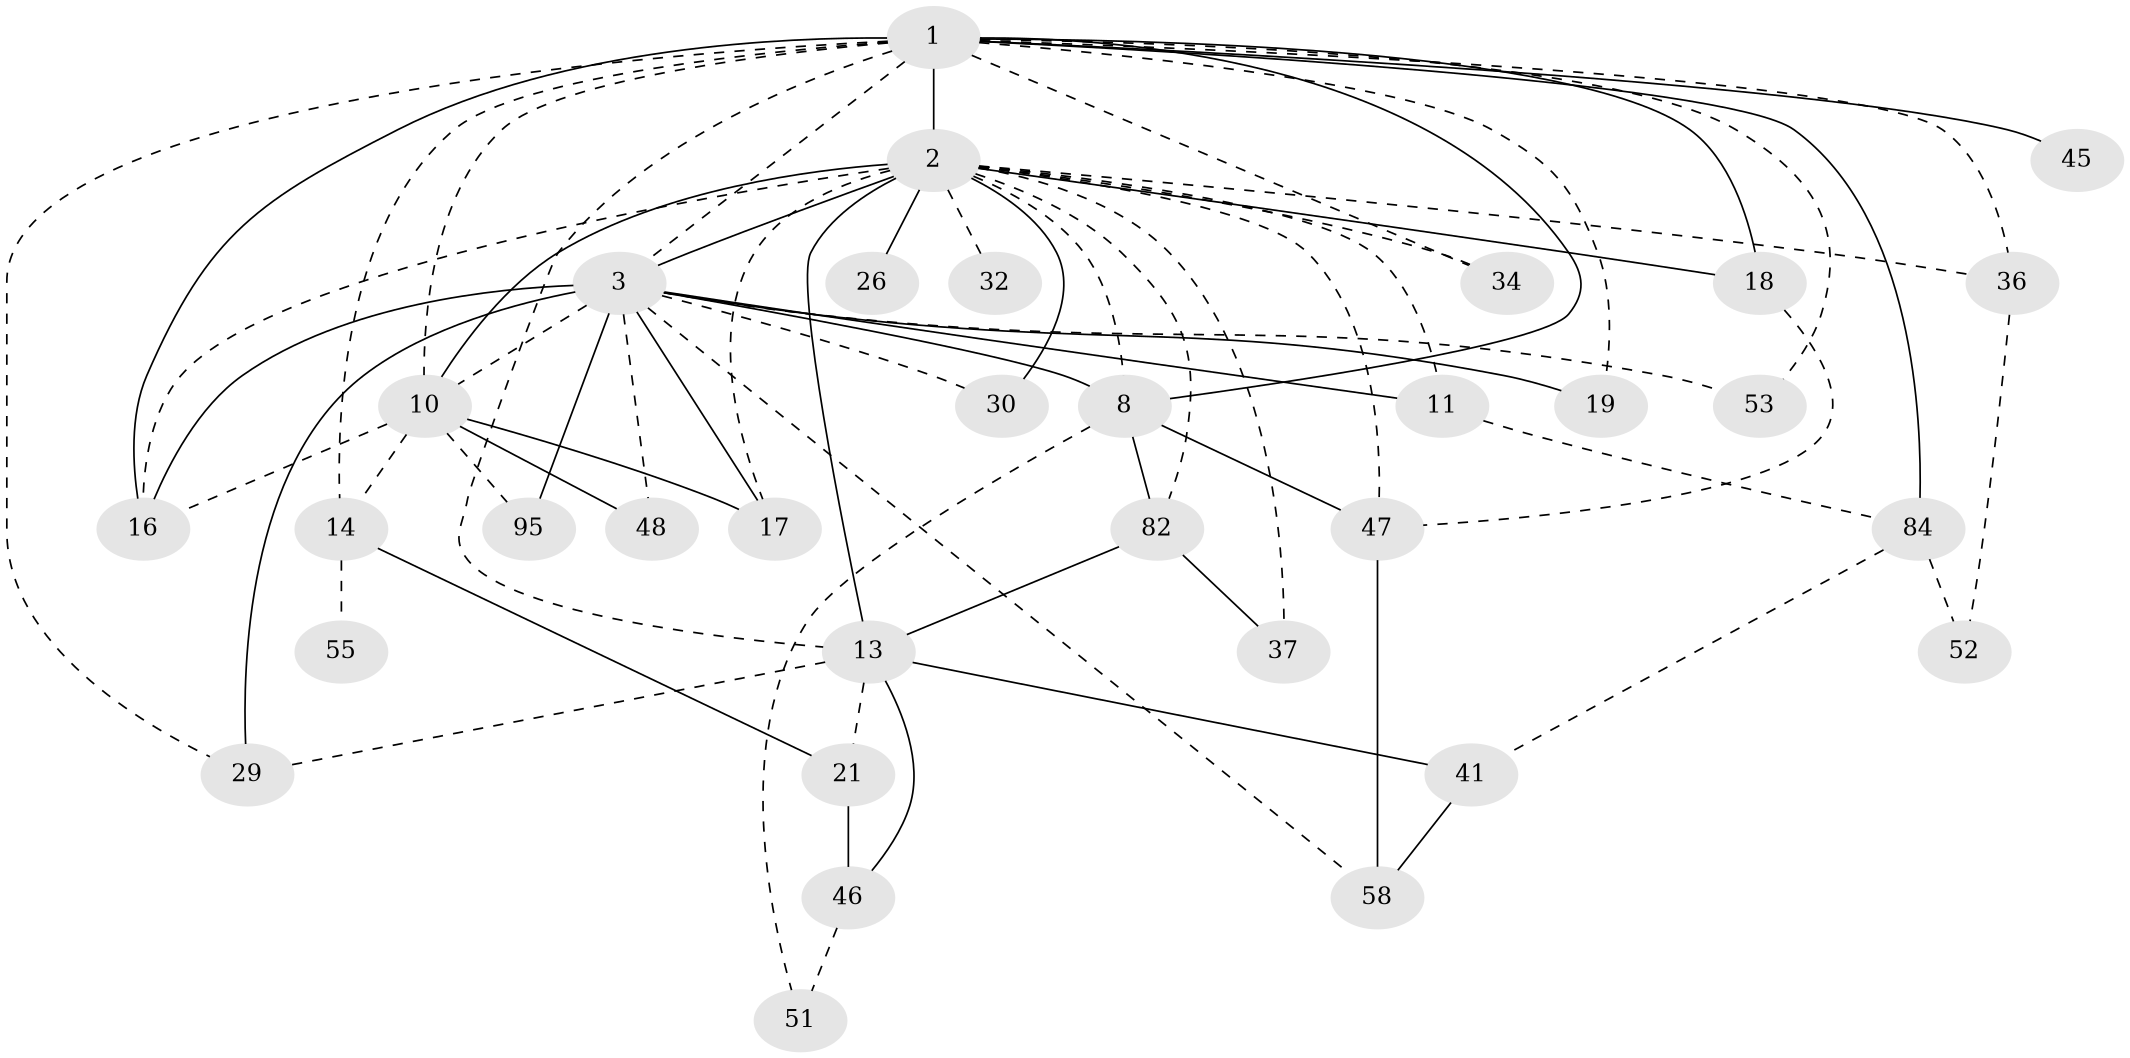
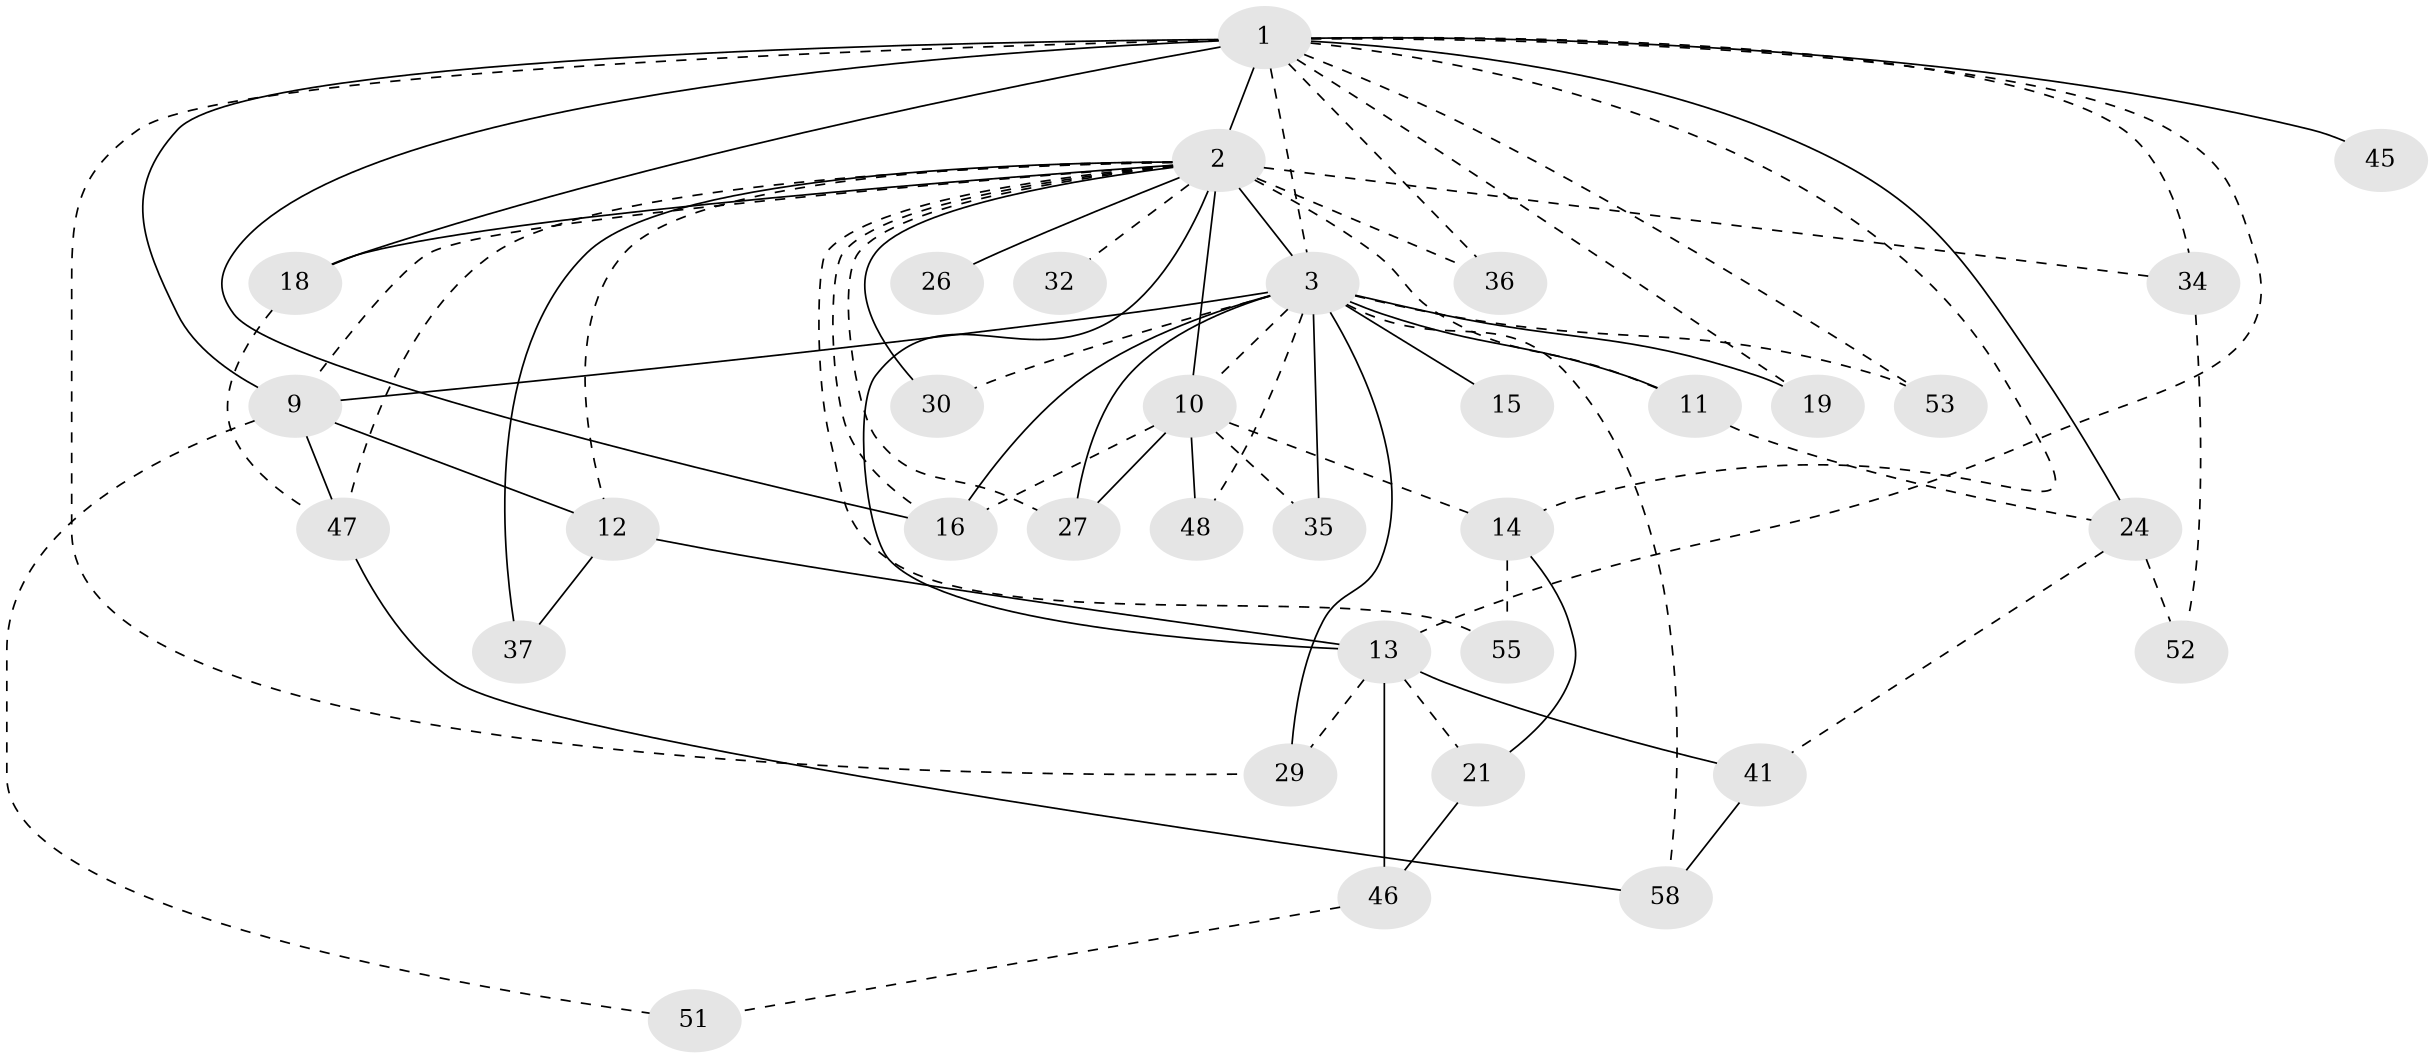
edge "1" -- "10": removed
edge "2" -- "37": style dashed -> solid
node "8": label "8" -> "9"
node "15": added
edge "36" -- "52": now "34" -- "52"
edge "2" -- "55": added
node "95": label "95" -> "35"
node "17": label "17" -> "27"
node "82": label "82" -> "12"
node "84": label "84" -> "24"
